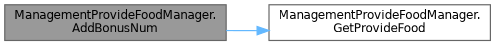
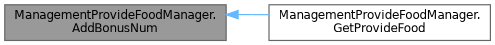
edge "ManagementProvideFoodManager. AddBonusNum" -> "ManagementProvideFoodManager. GetProvideFood": reversed
